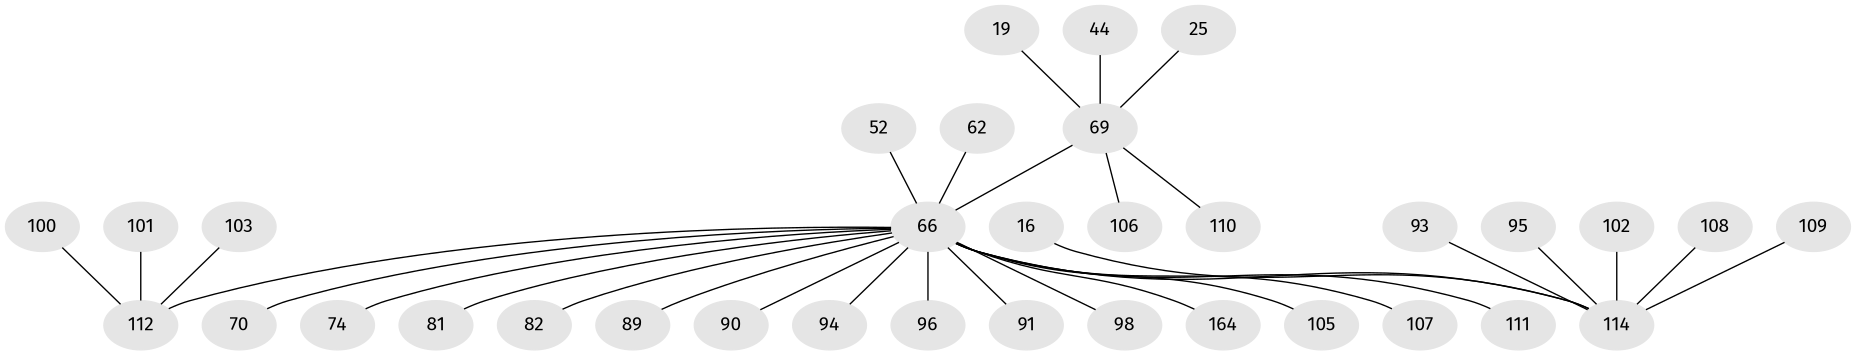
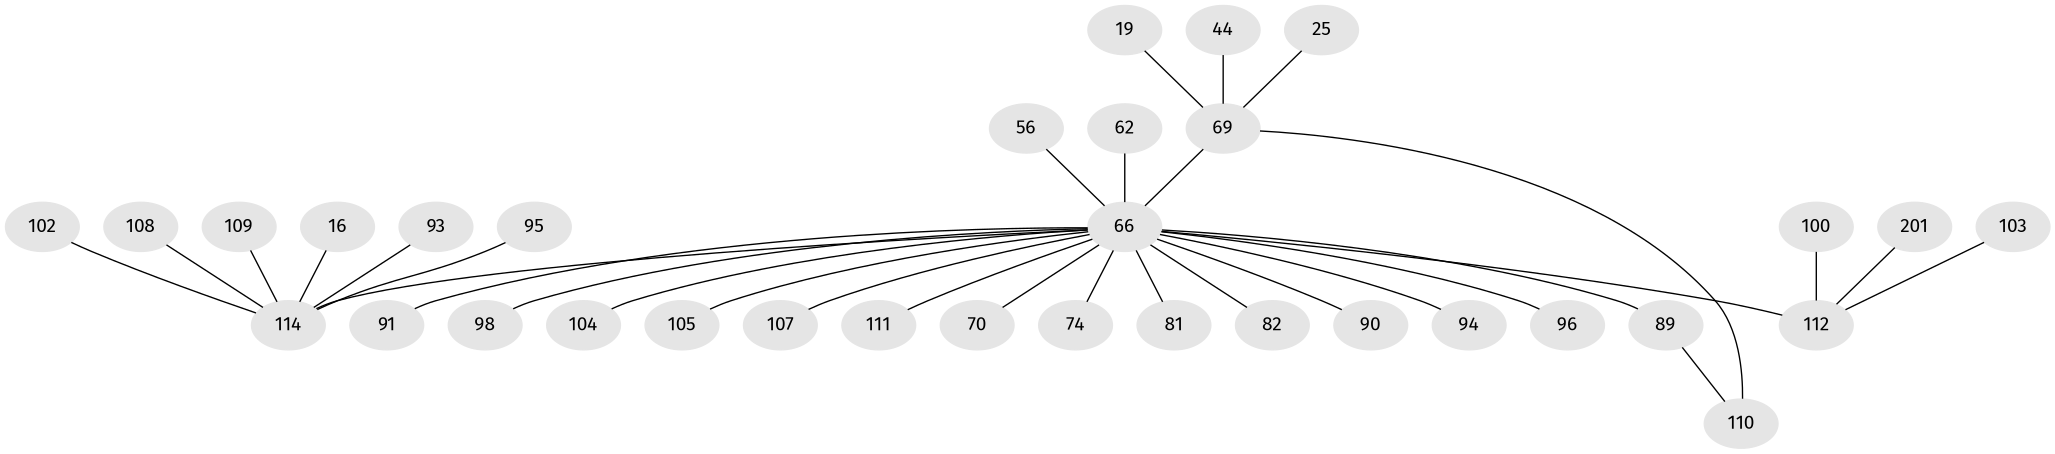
node "52": label "52" -> "56"
node "101": label "101" -> "201"
node "106": removed
node "164": label "164" -> "104"
edge "89" -- "110": added
